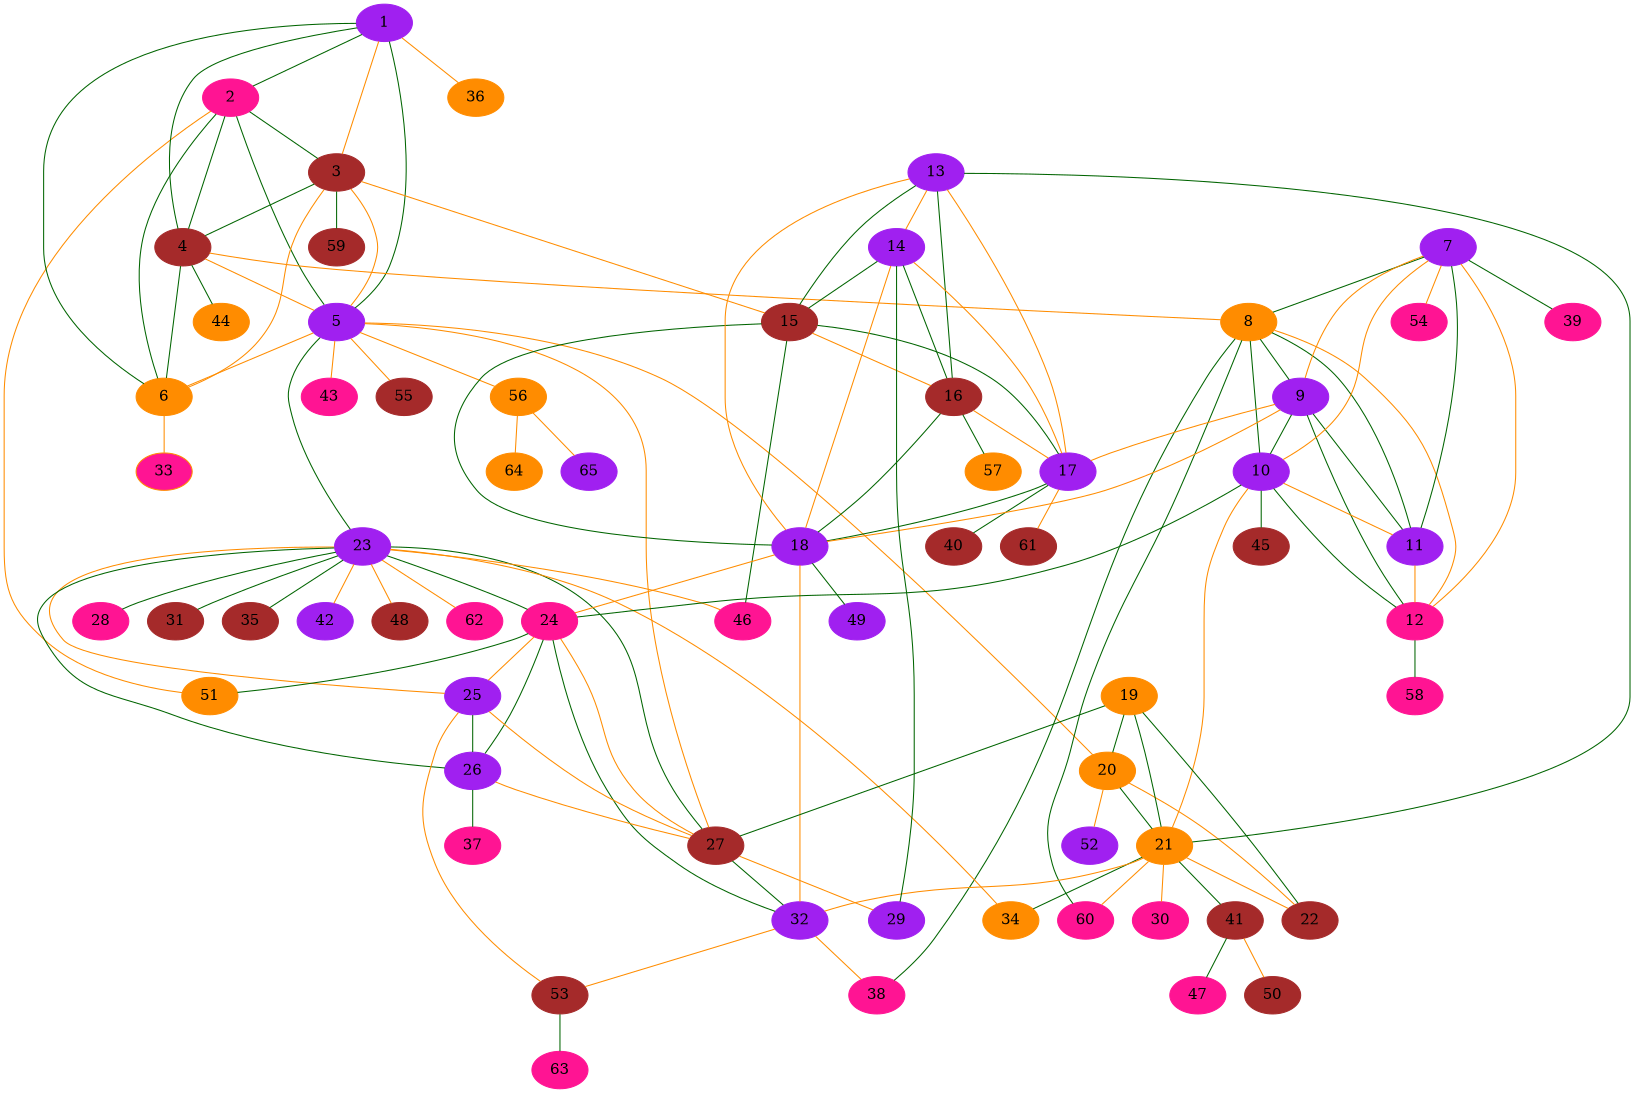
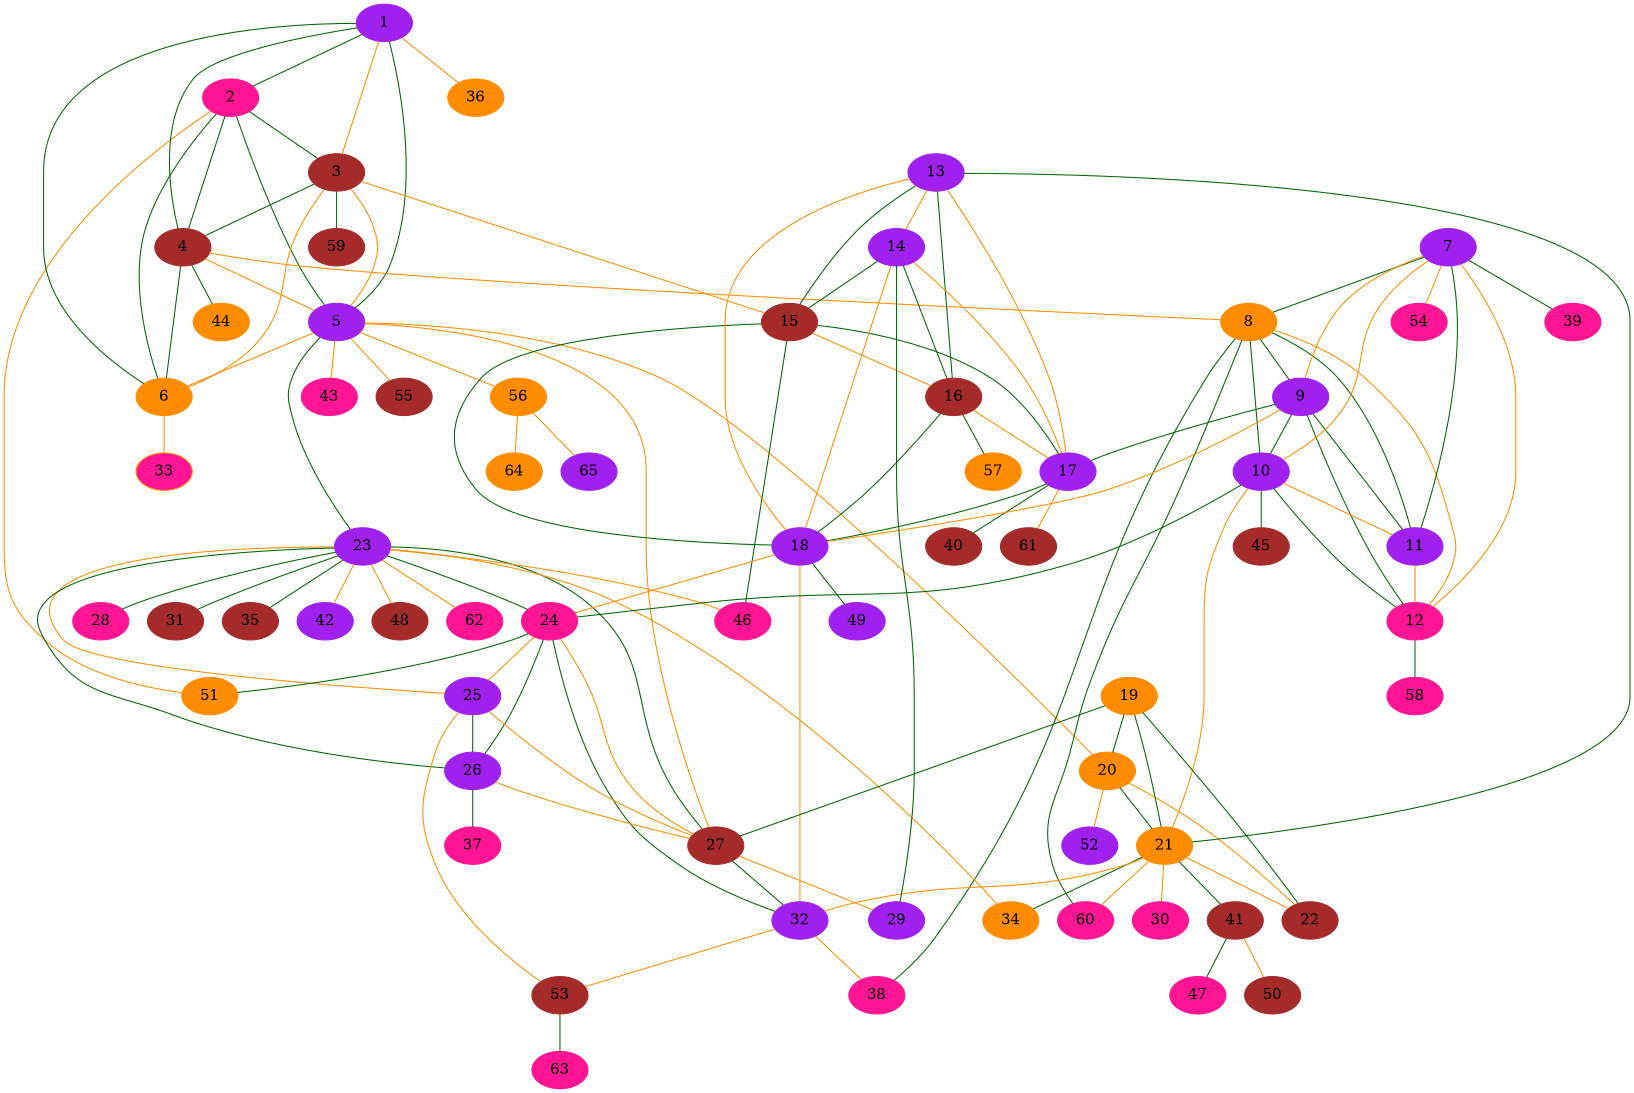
edge "9" -- "17": color darkorange -> darkgreen
